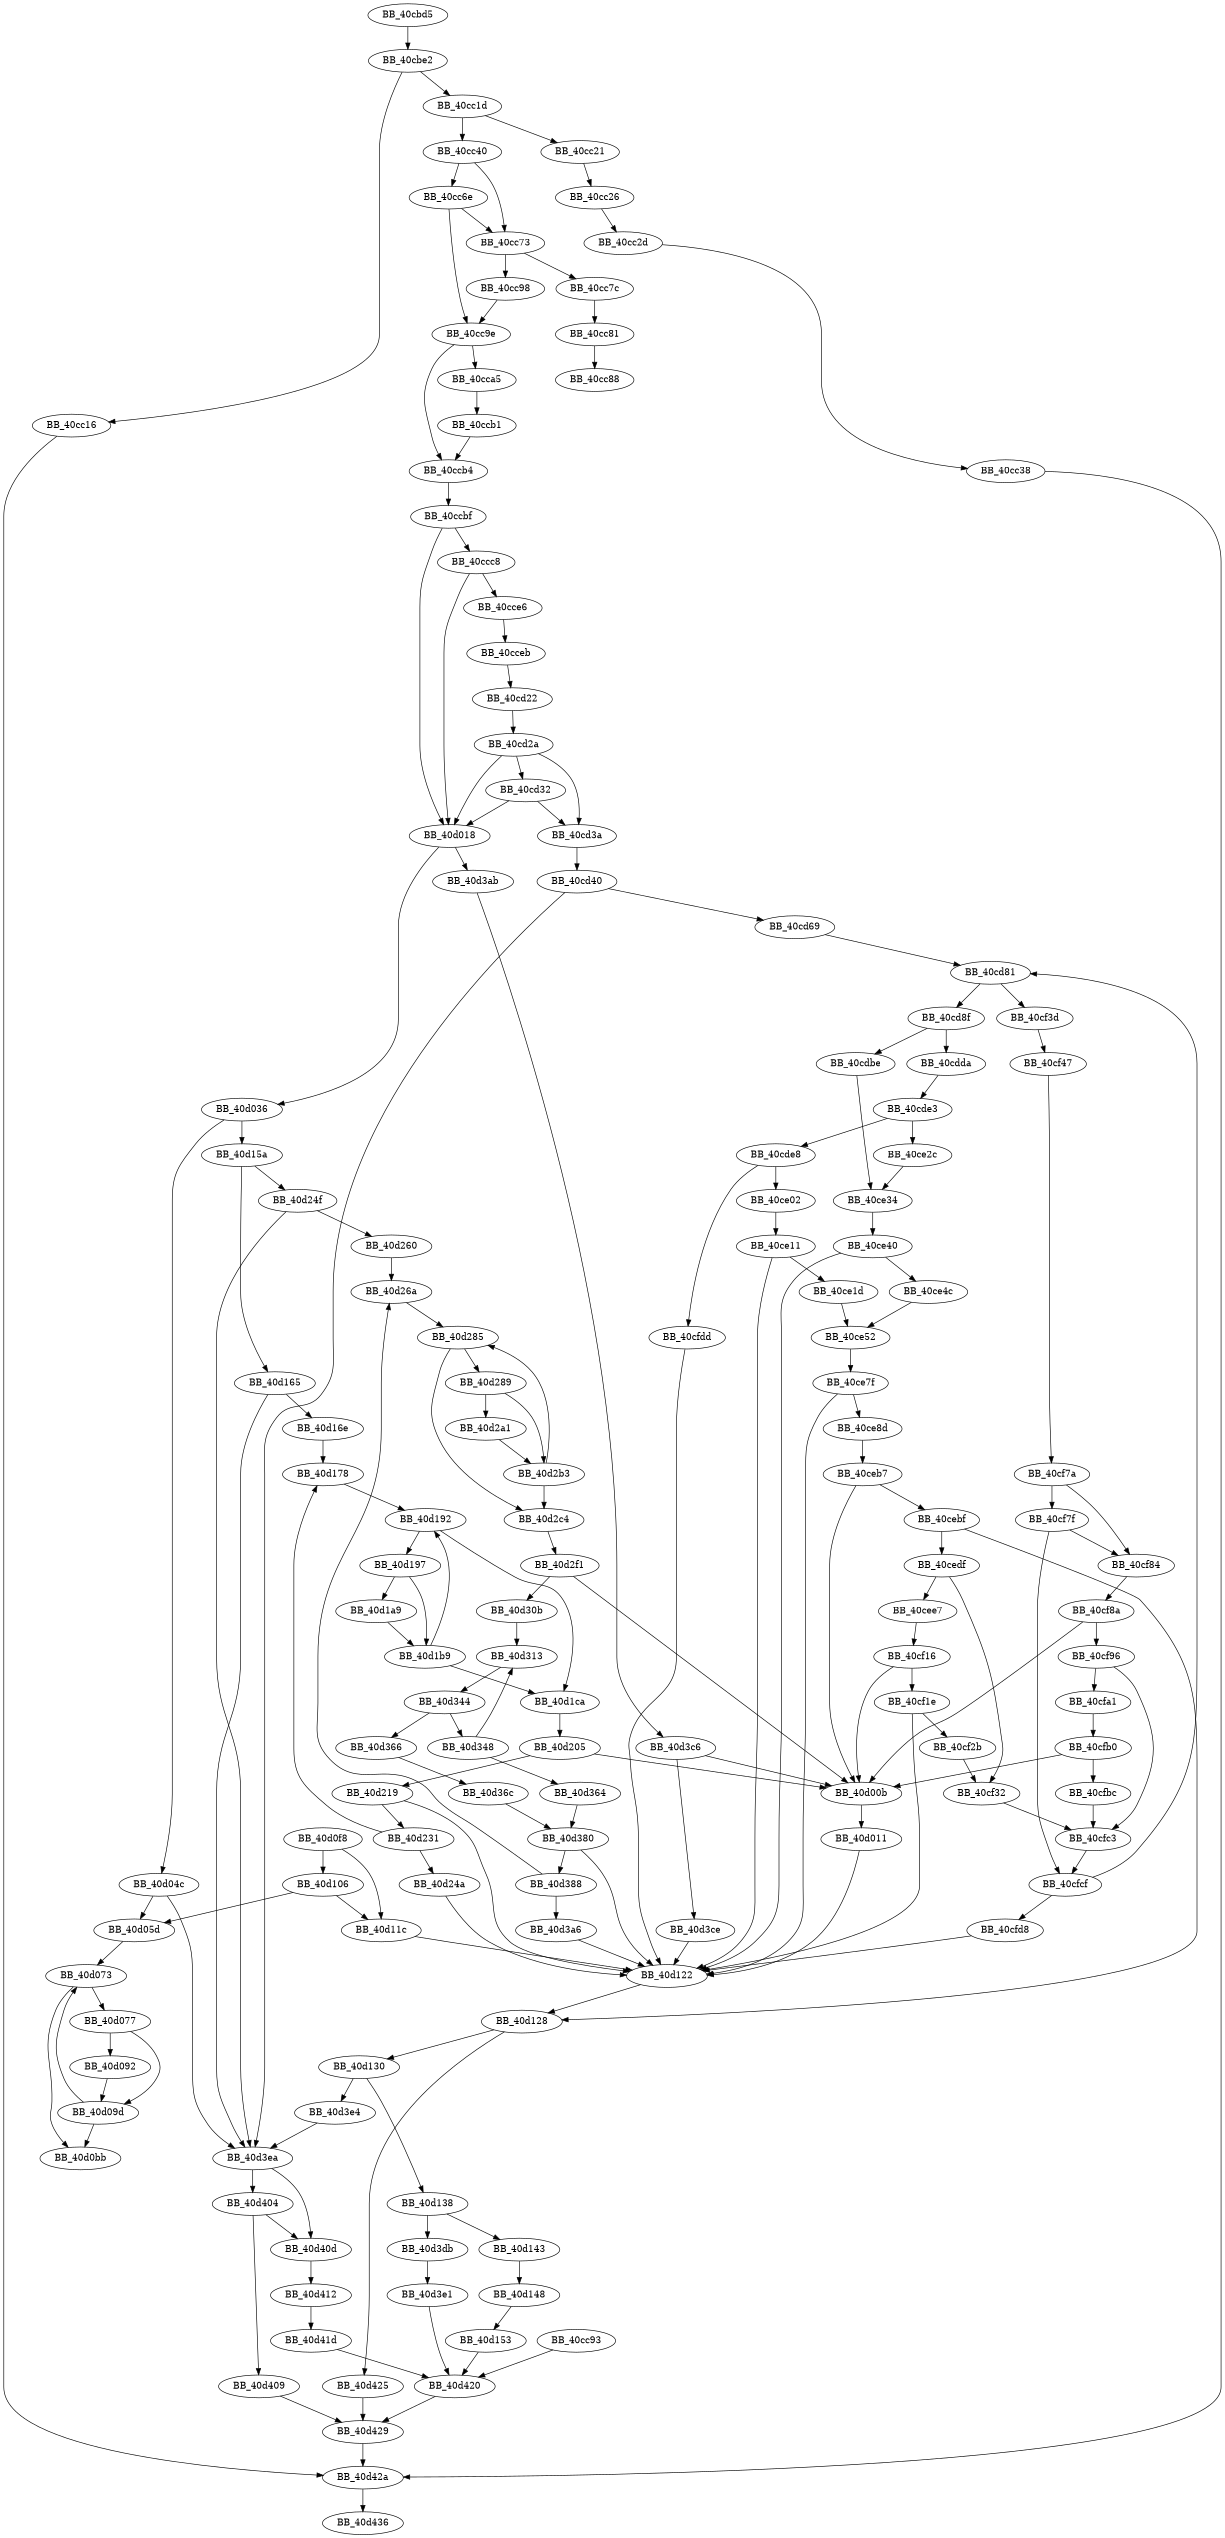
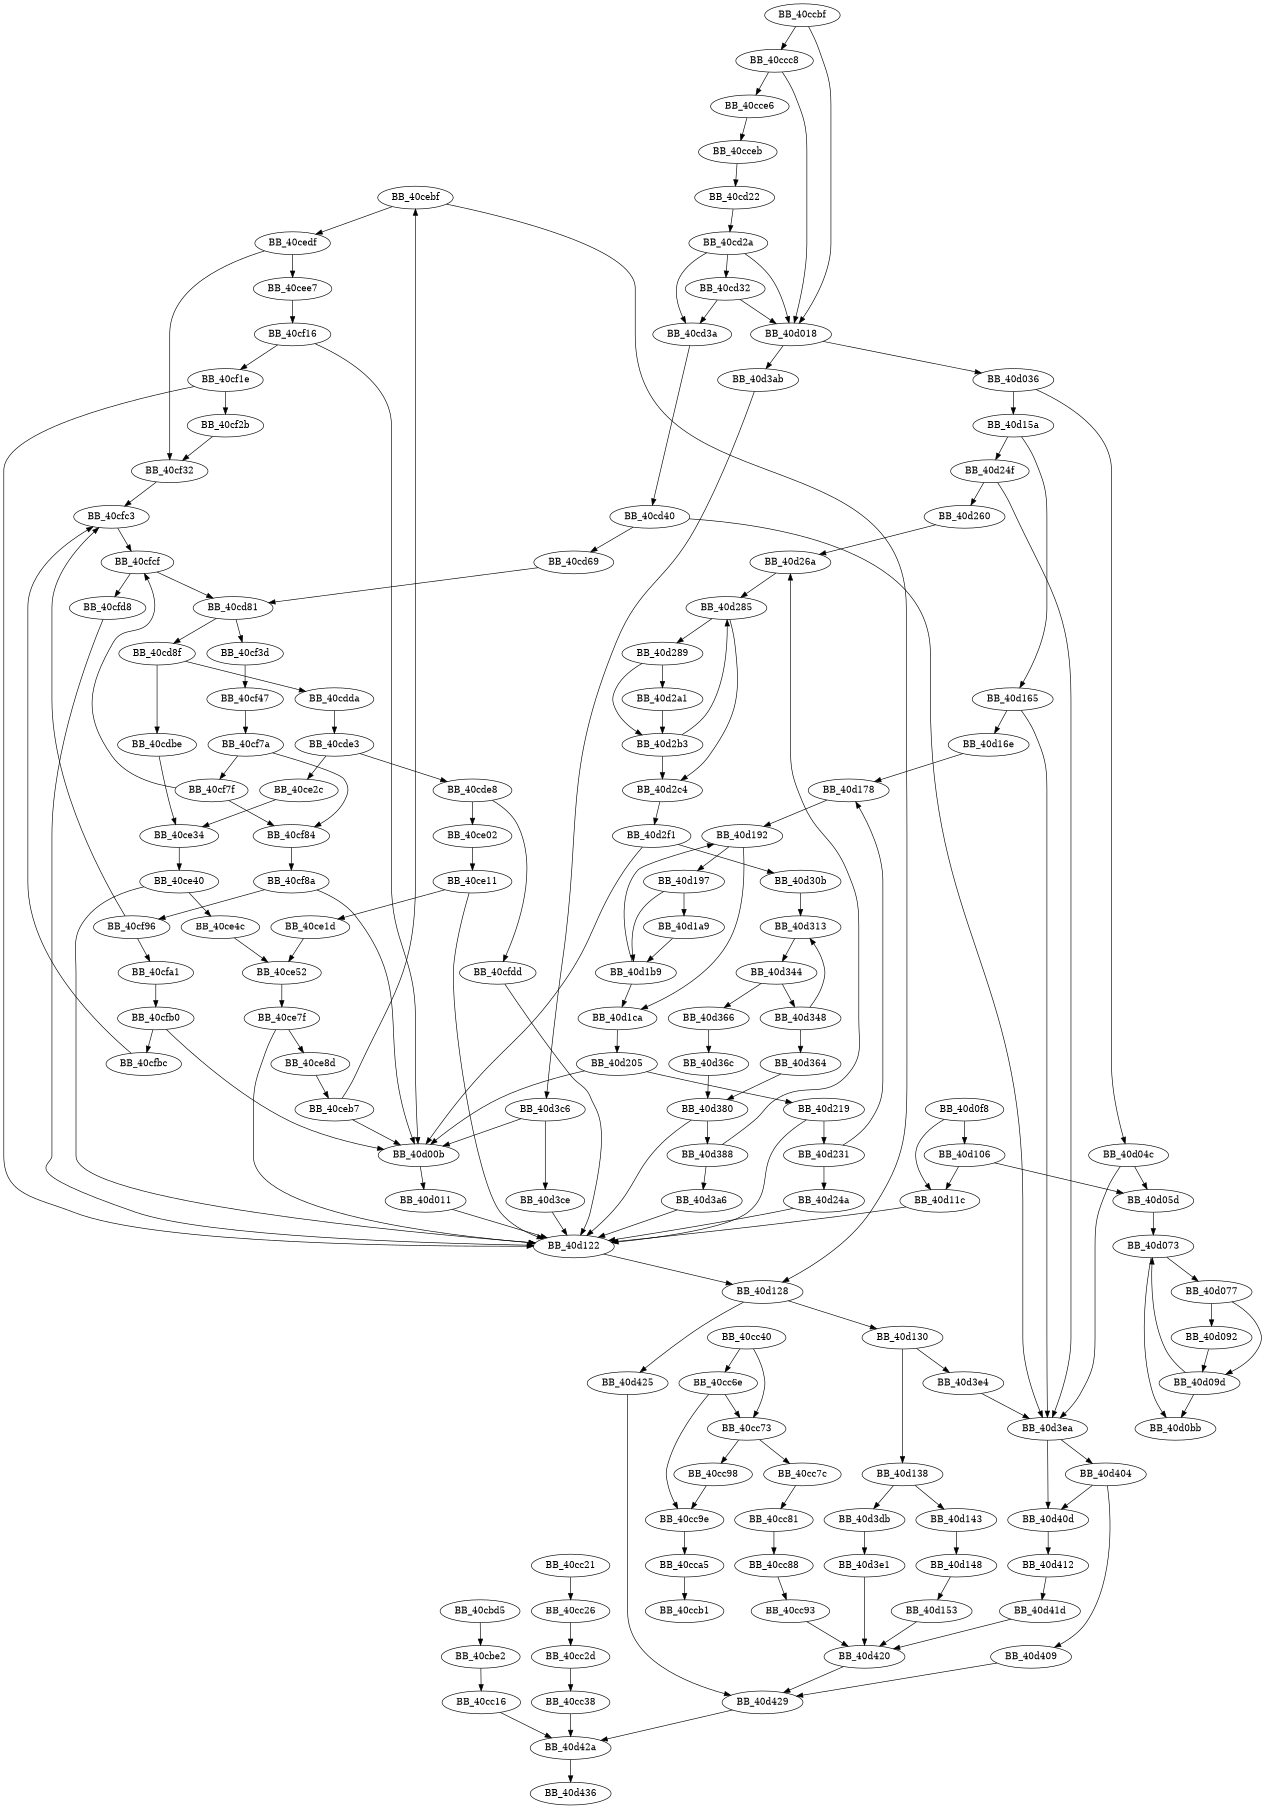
node "BB_40cc1d": removed
node "BB_40ccb4": removed
edge "BB_40cc88" -> "BB_40cc93": added
